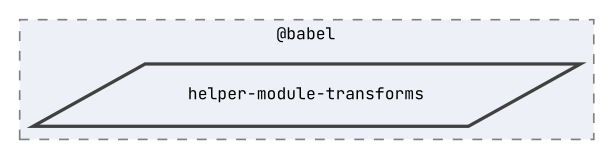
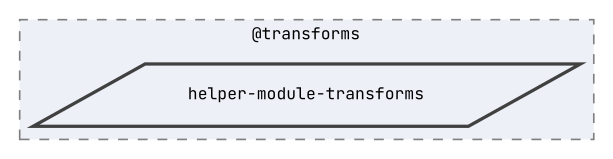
cluster "@babel": label "@babel" -> "@transforms"
